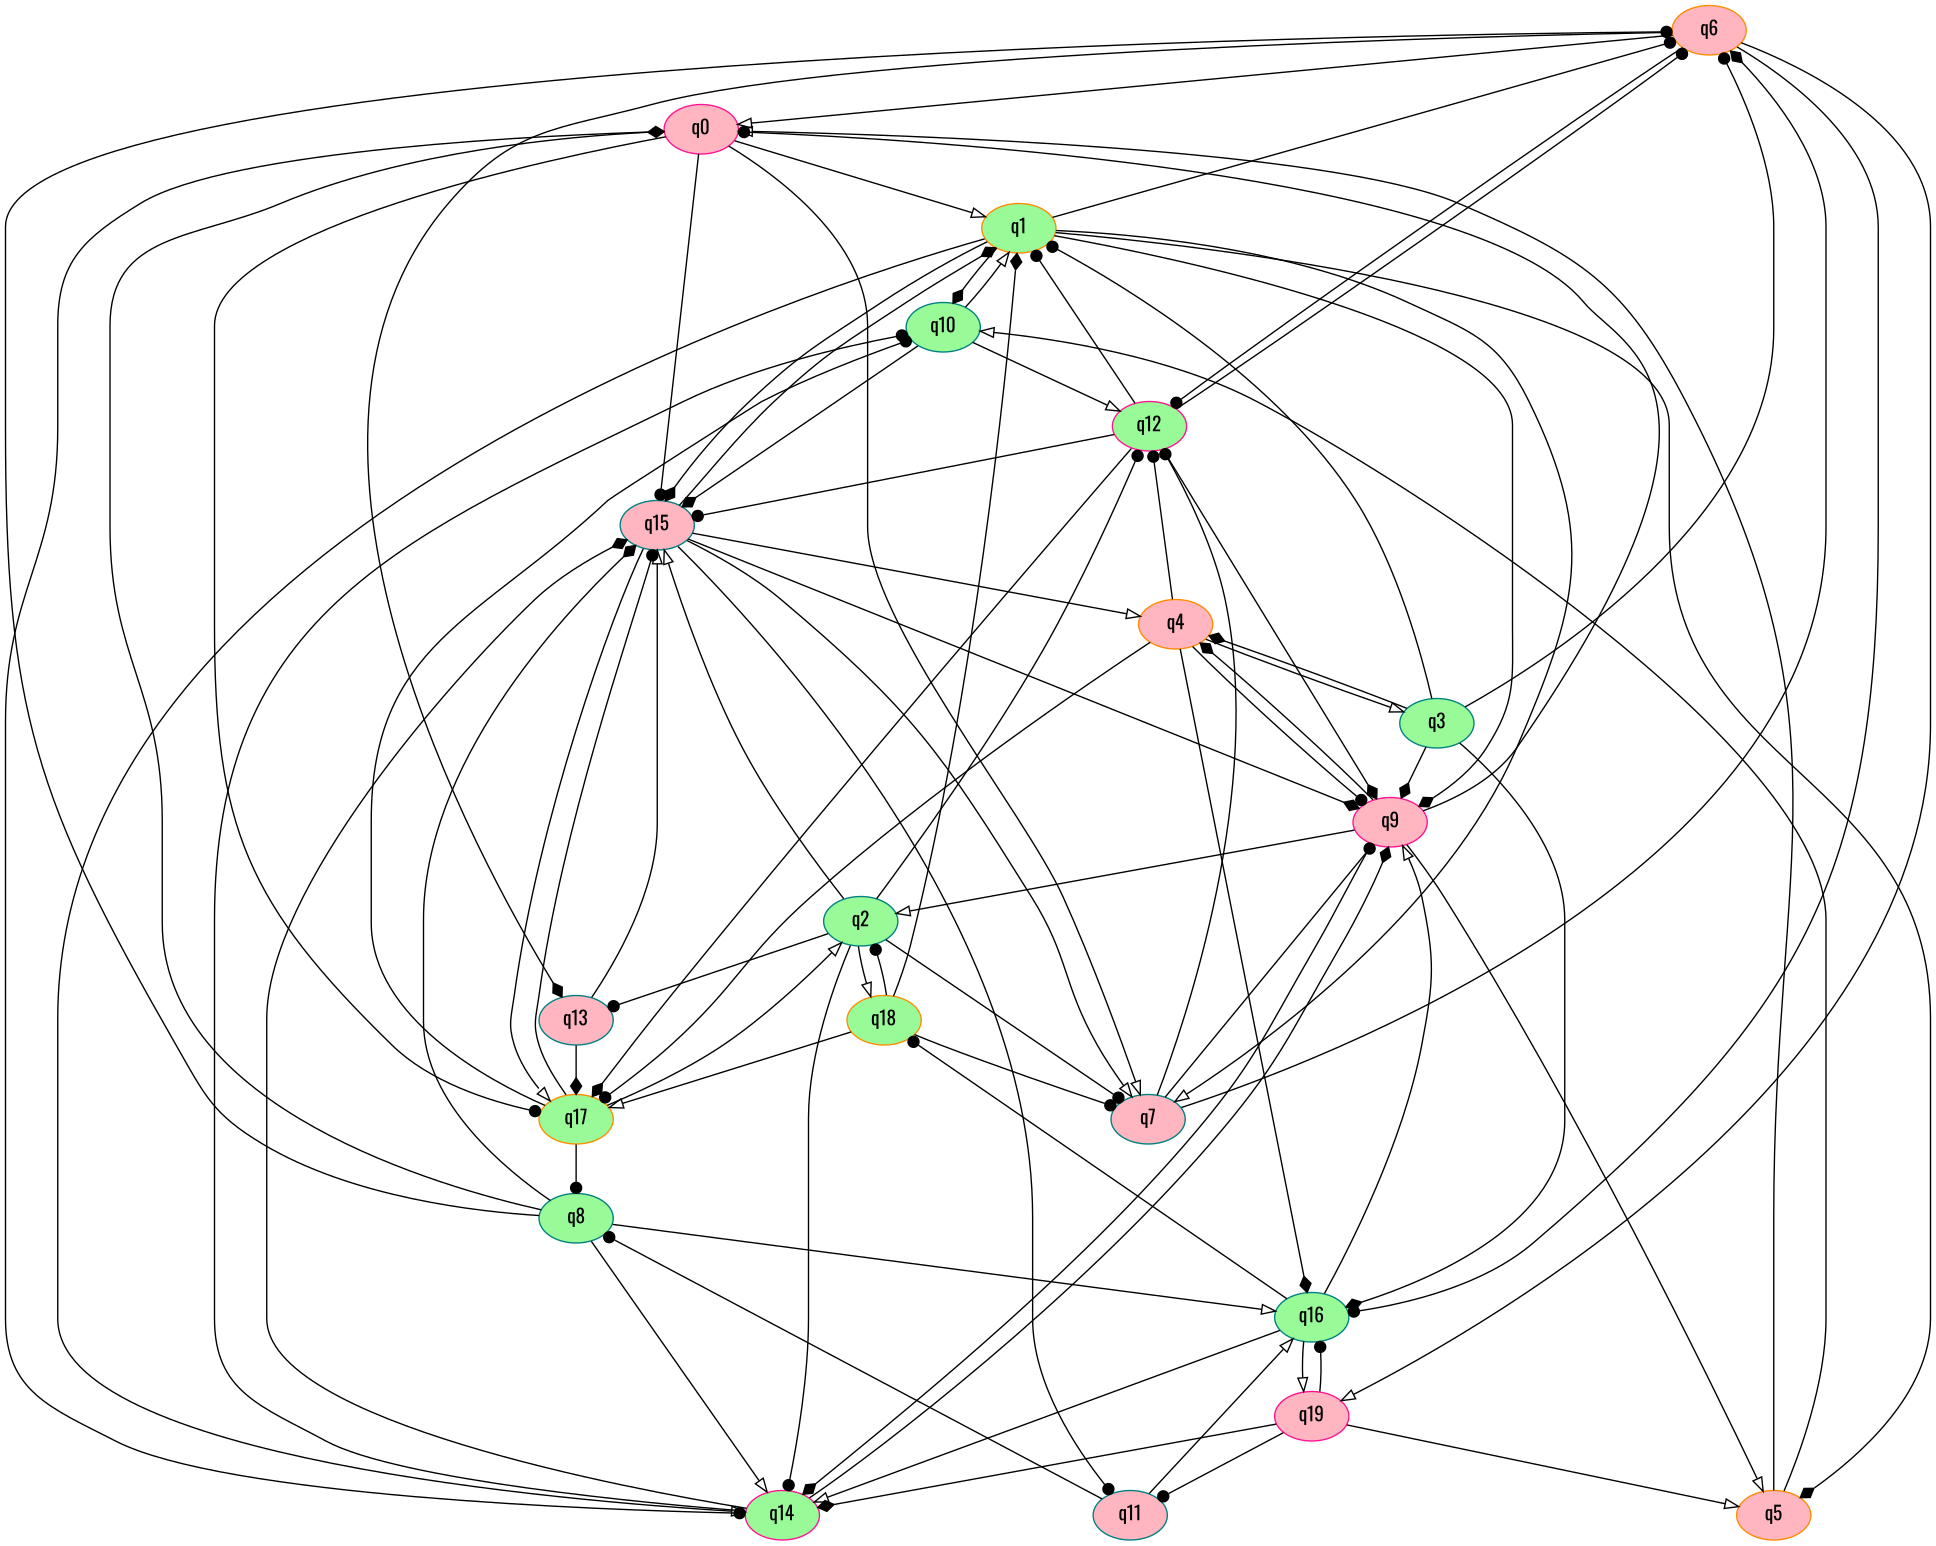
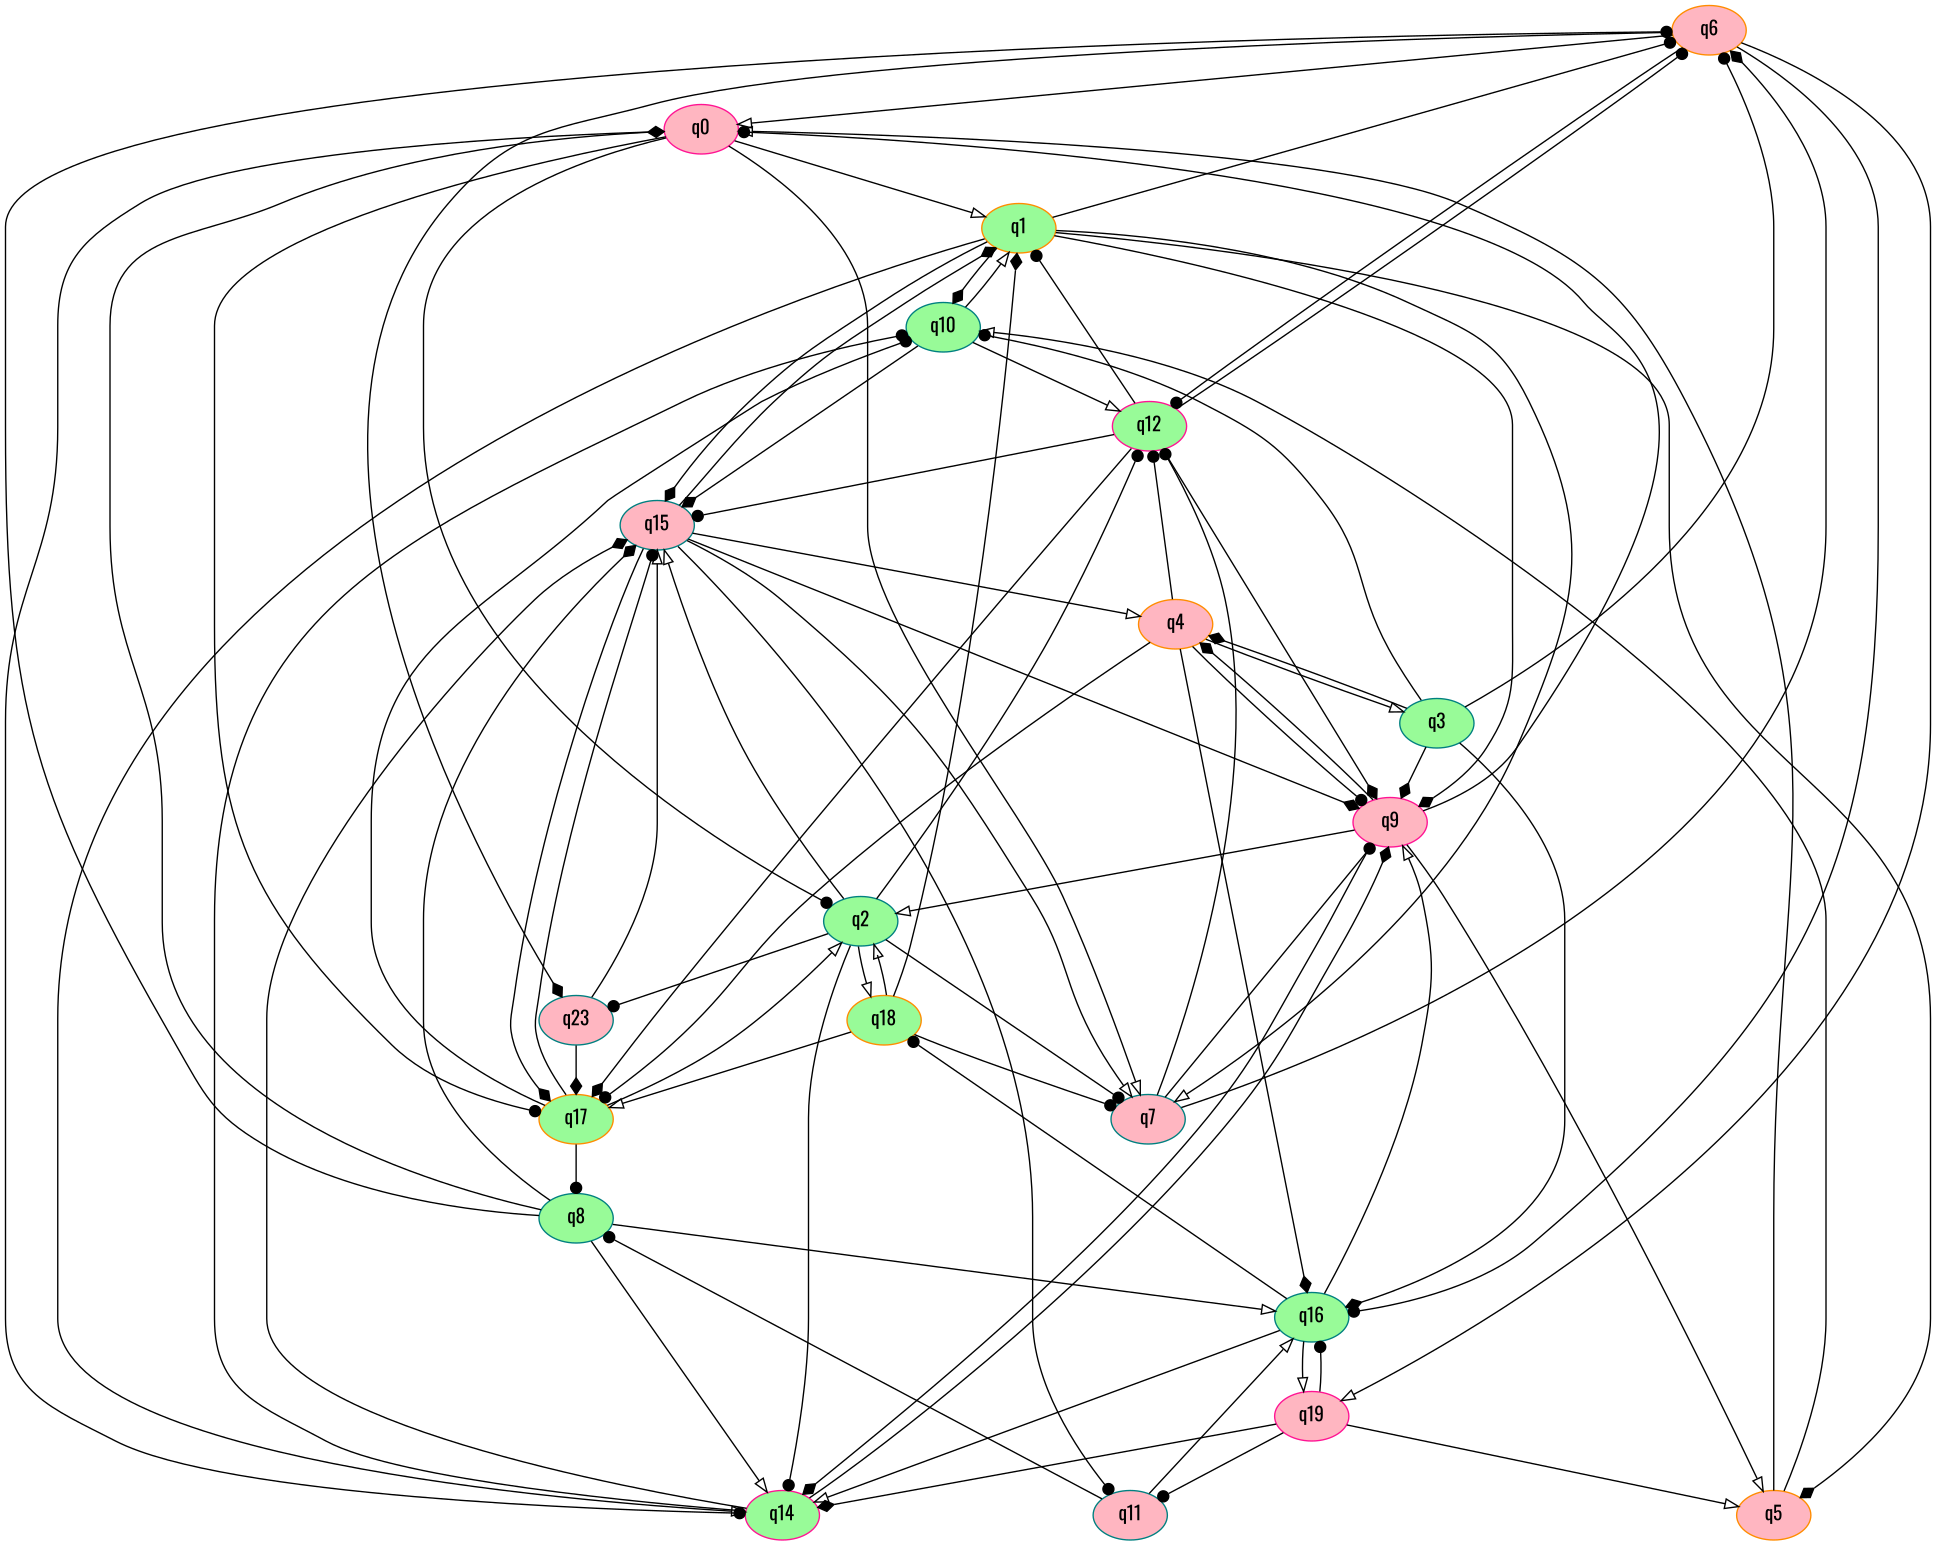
edge "q0" -> "q15": now "q0" -> "q2"
edge "q3" -> "q1": now "q3" -> "q10"
edge "q15" -> "q17": arrowhead onormal -> diamond
edge "q18" -> "q2": arrowhead dot -> onormal
node "q13": label "q13" -> "q23"
